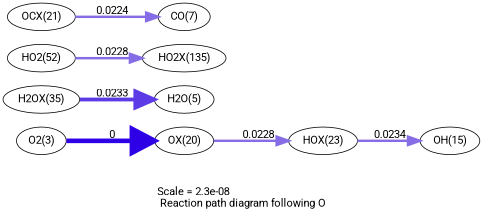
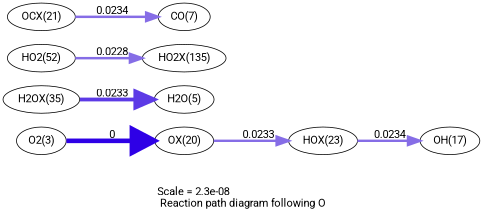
edge "OCX(21)" -> "CO(7)": label " 0.0224" -> " 0.0234"
edge "OX(20)" -> "HOX(23)": label " 0.0228" -> " 0.0233"
node "OH(15)": label "OH(15)" -> "OH(17)"
